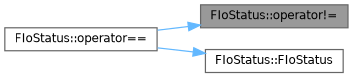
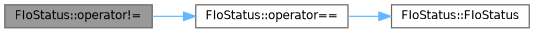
edge "FIoStatus::operator==" -> "FIoStatus::operator!=": reversed
